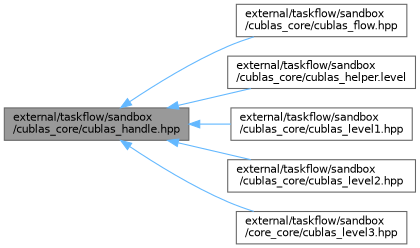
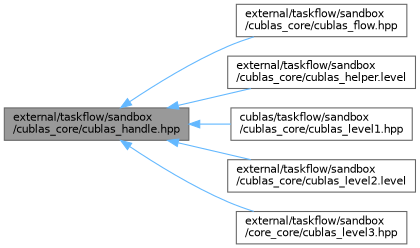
node "external/taskflow/sandbox /cublas_core/cublas_level1.hpp": label "external/taskflow/sandbox /cublas_core/cublas_level1.hpp" -> "cublas/taskflow/sandbox /cublas_core/cublas_level1.hpp"
node "external/taskflow/sandbox /cublas_core/cublas_level2.hpp": label "external/taskflow/sandbox /cublas_core/cublas_level2.hpp" -> "external/taskflow/sandbox /cublas_core/cublas_level2.level"
